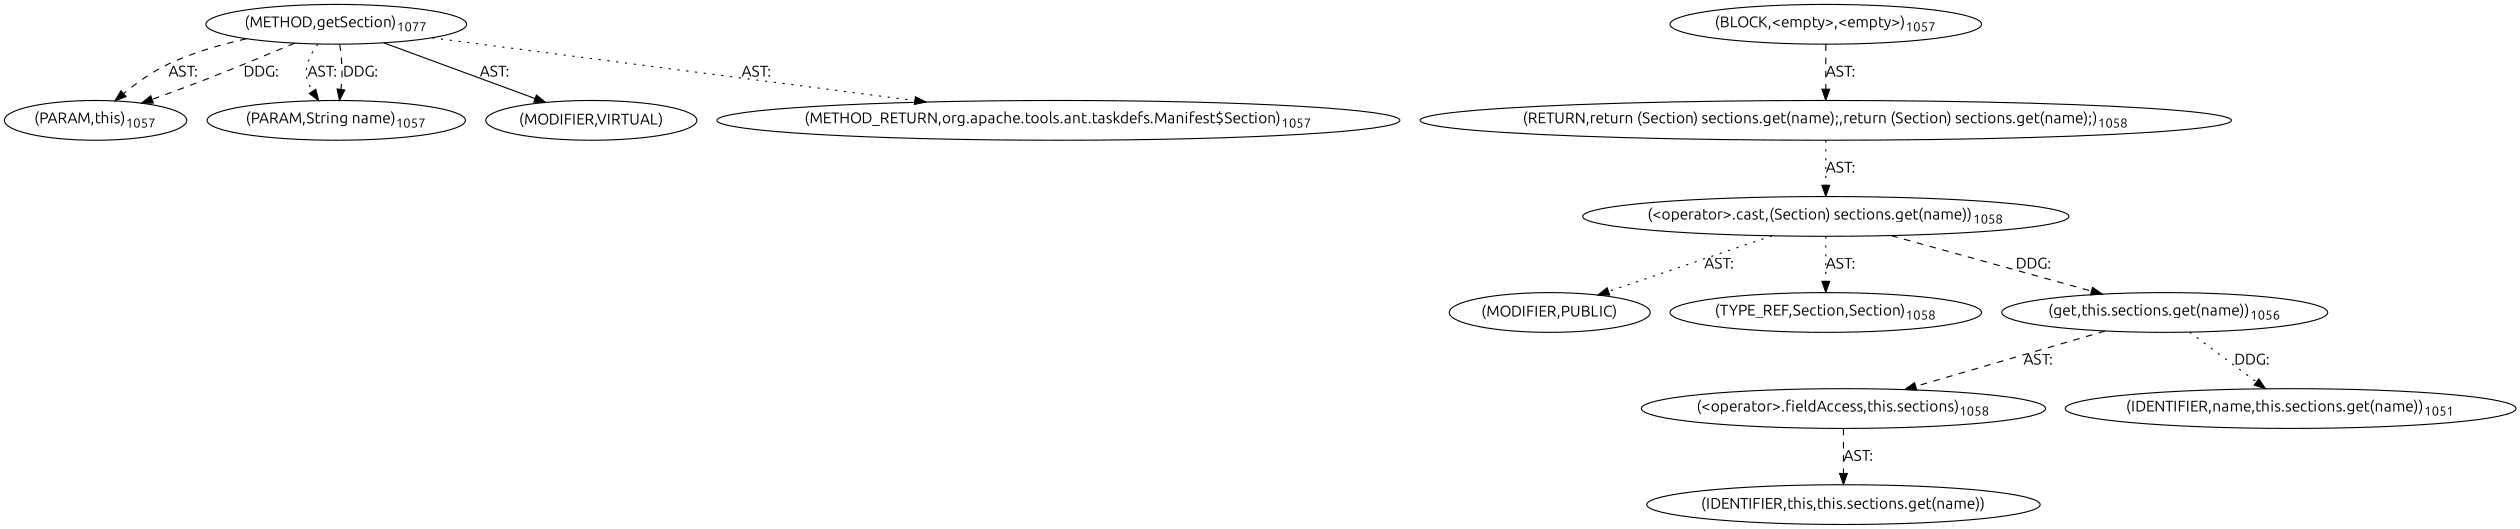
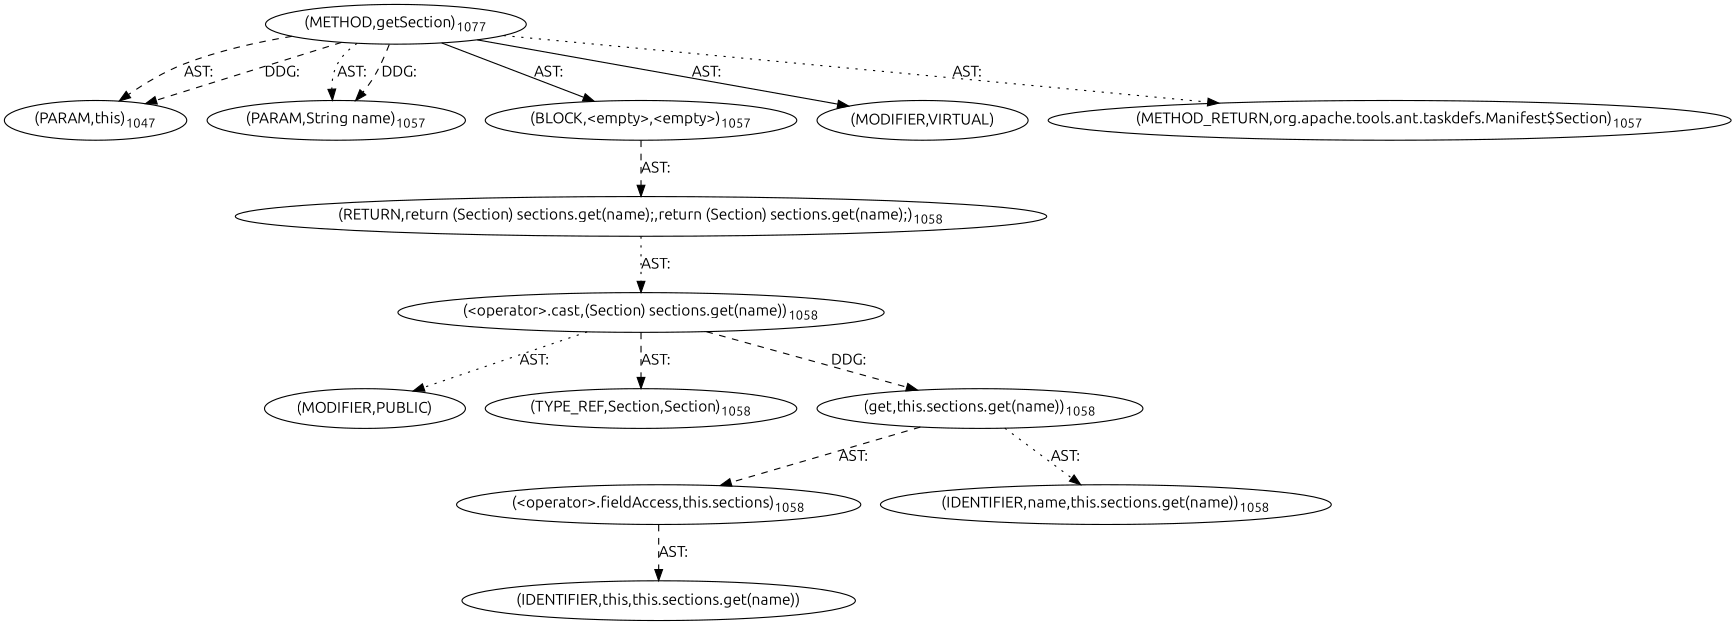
edge "(METHOD,getSection)" -> "(BLOCK,<empty>,<empty>)": added, label "AST:"
node "(PARAM,this)": text "1057" -> "1047"
edge "(<operator>.cast,(Section) sections.get(name))" -> "(TYPE_REF,Section,Section)": style dotted -> dashed
node "(get,this.sections.get(name))": text "1056" -> "1058"
edge "(get,this.sections.get(name))" -> "(IDENTIFIER,name,this.sections.get(name))": label "DDG: " -> "AST: "
node "(IDENTIFIER,name,this.sections.get(name))": text "1051" -> "1058"
